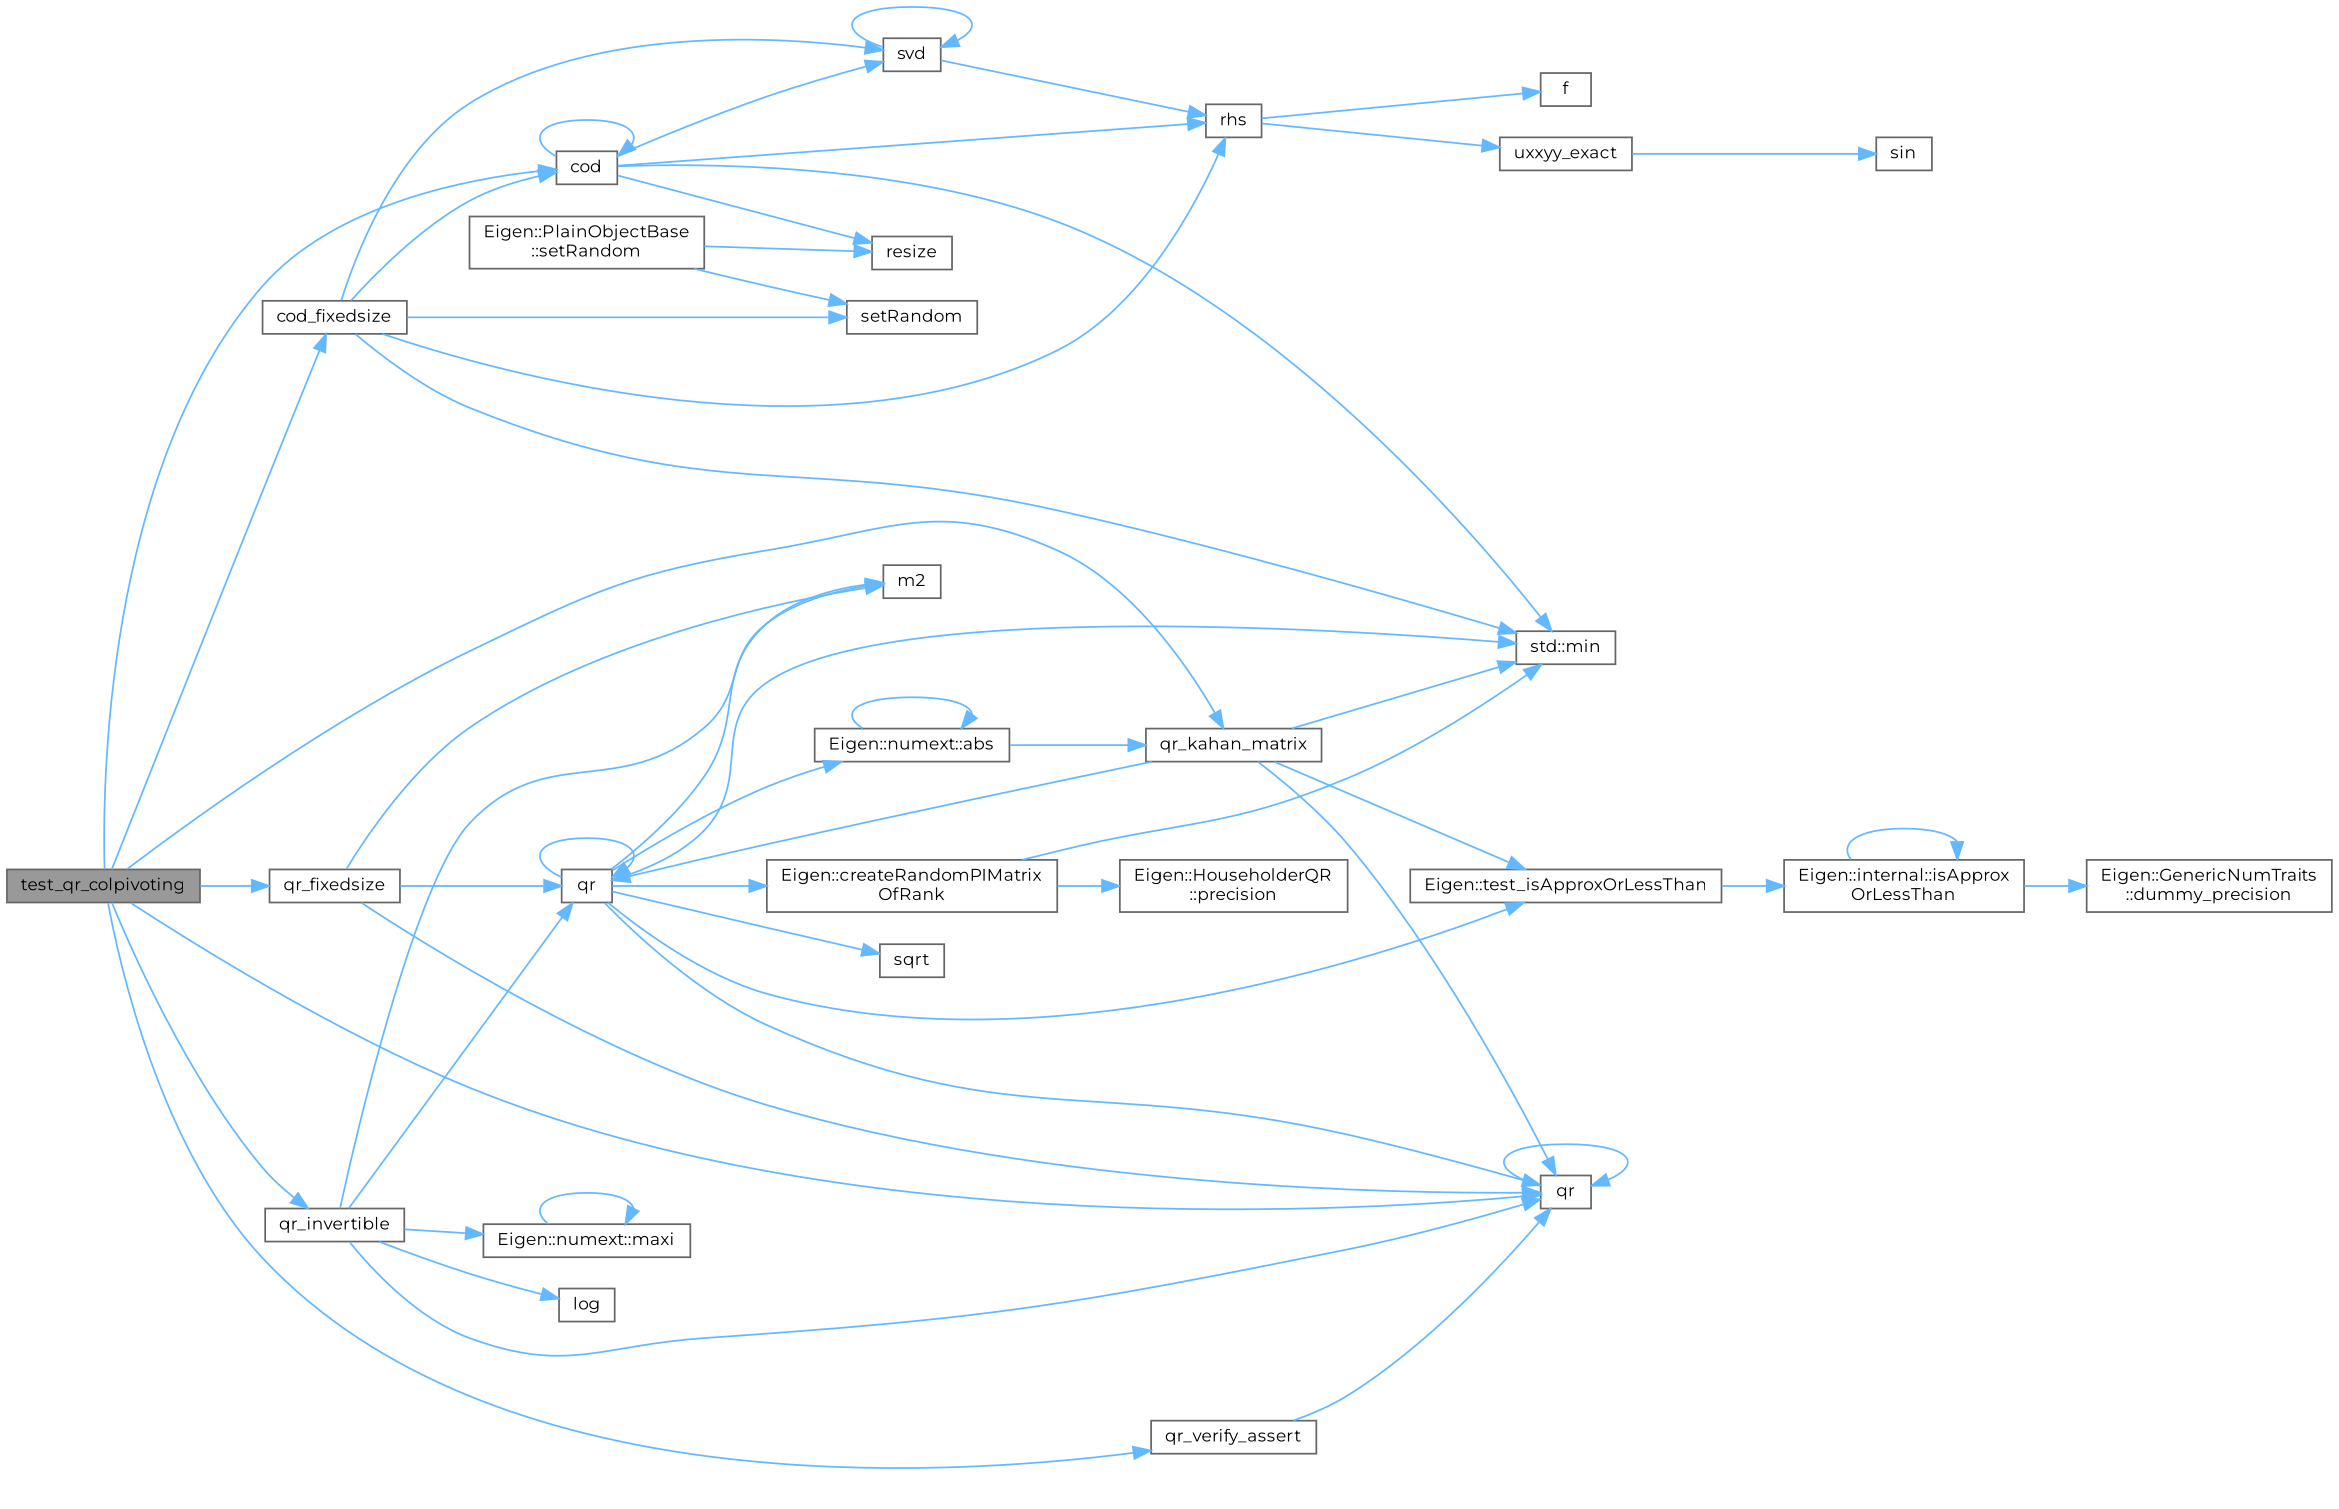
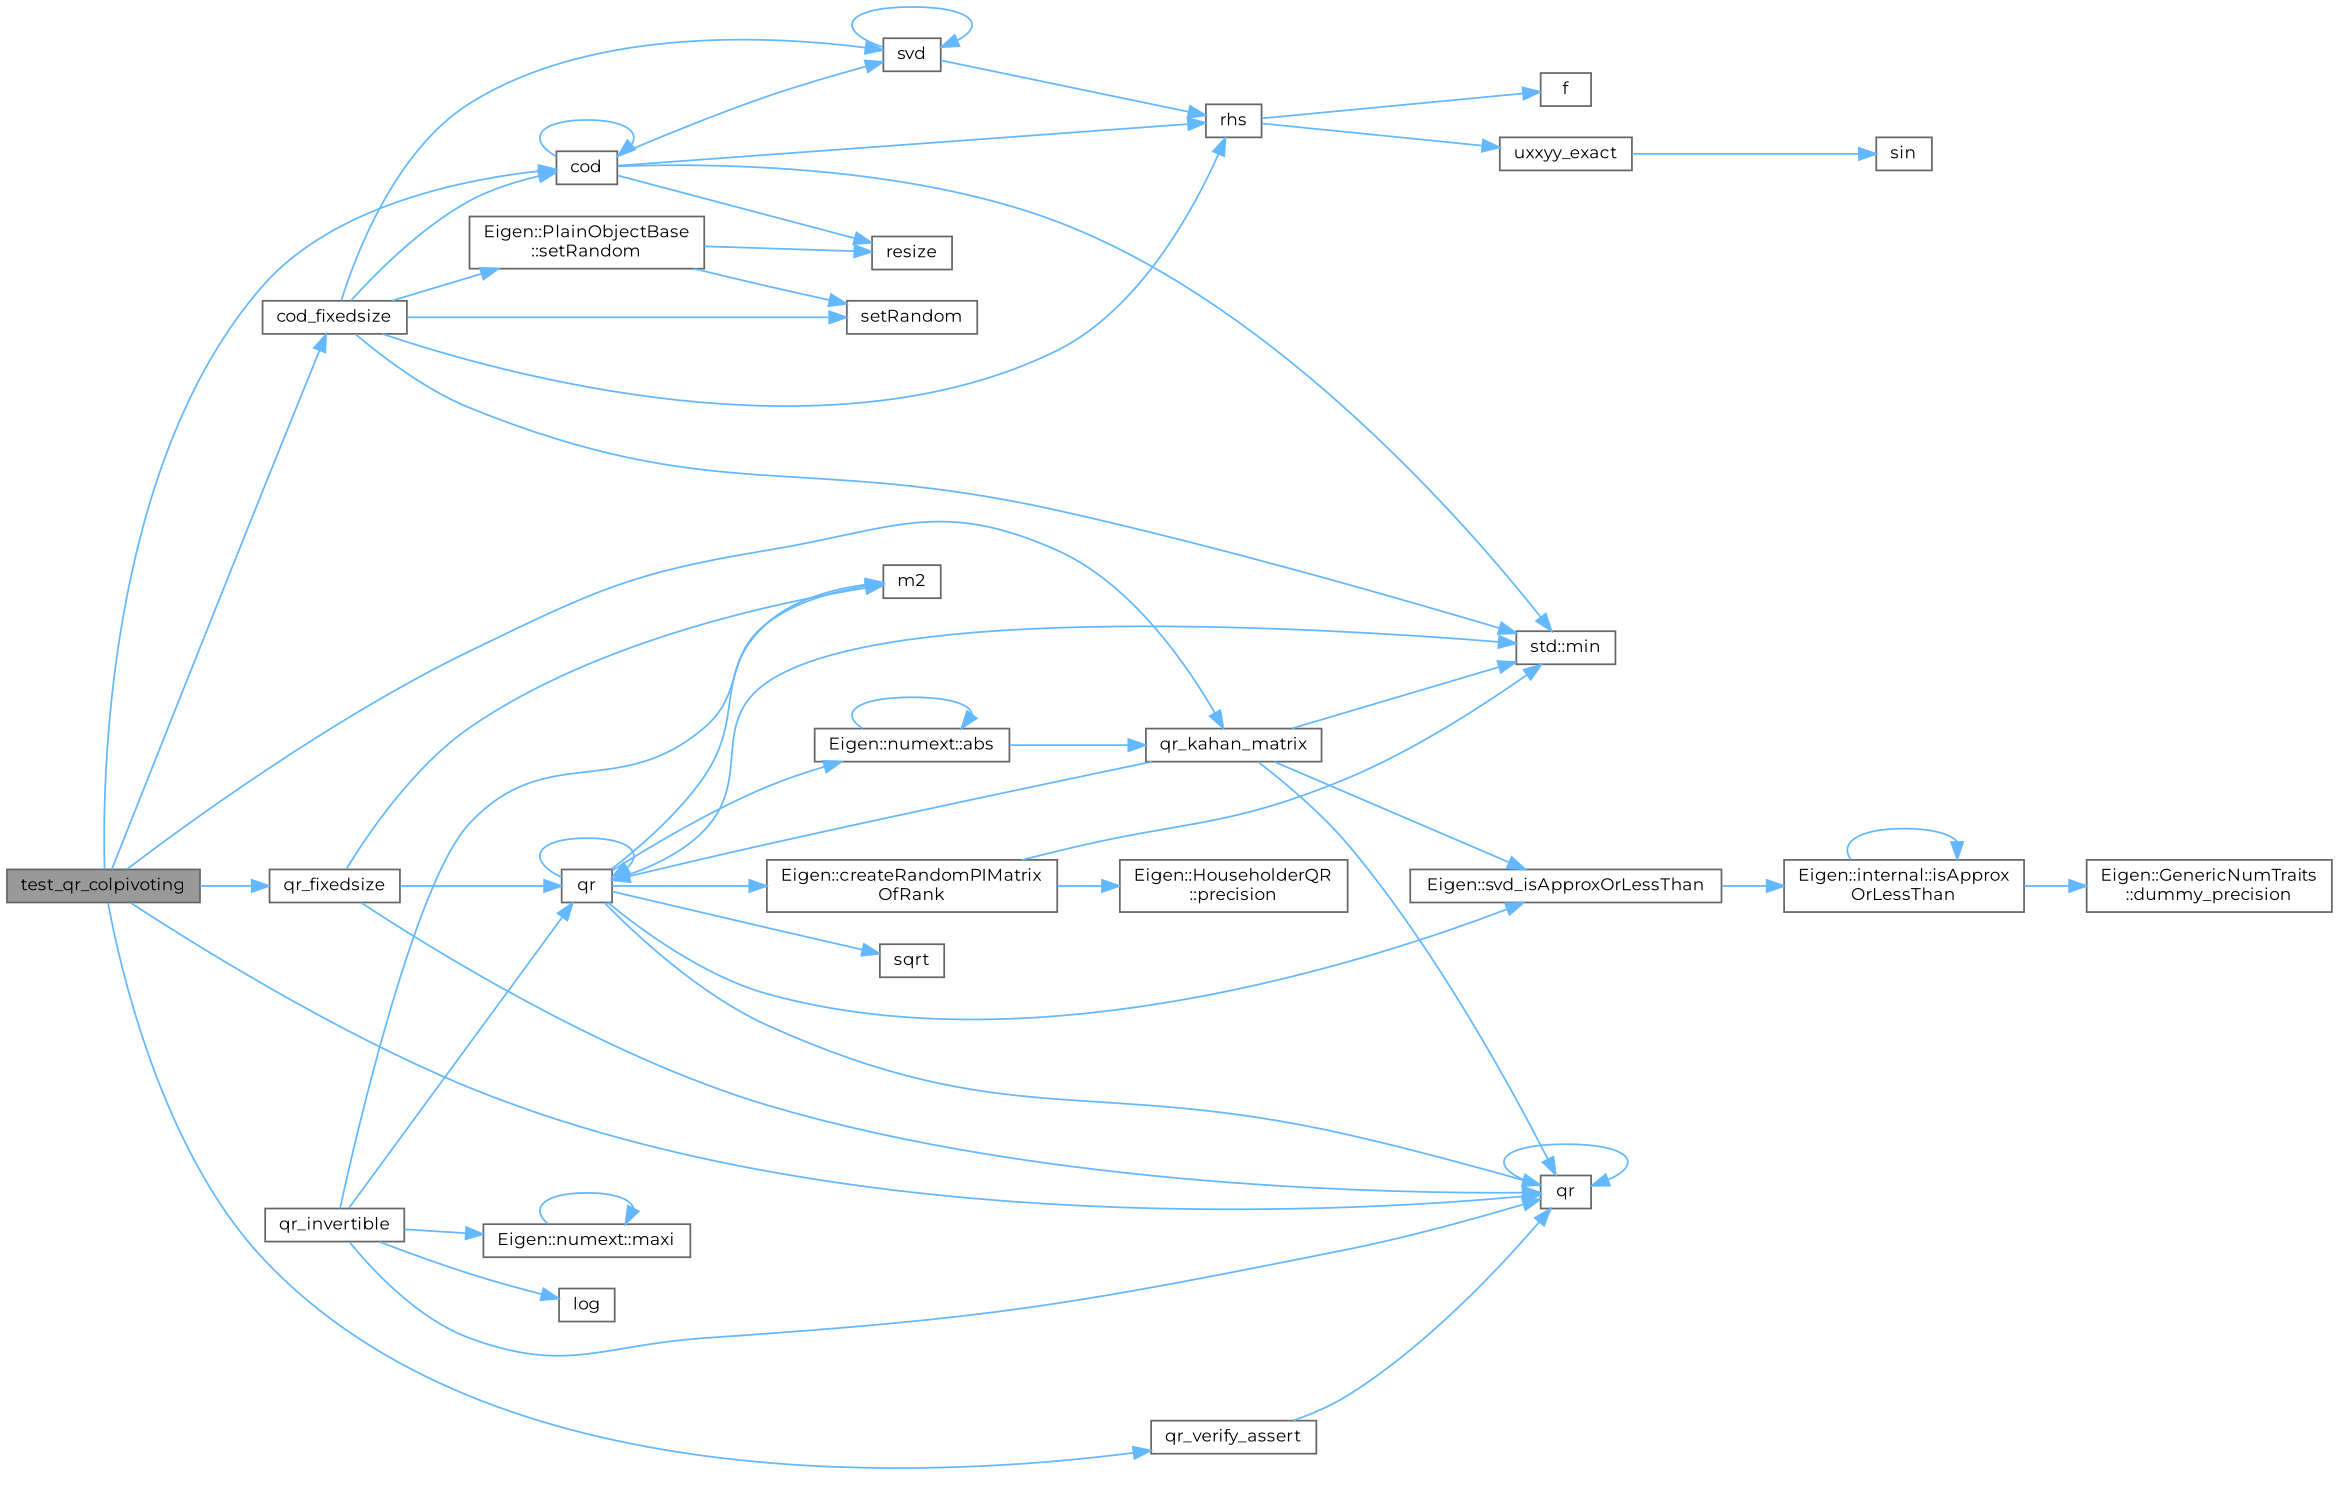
edge "cod_fixedsize" -> "Eigen::PlainObjectBase ::setRandom": added
node "Eigen::test_isApproxOrLessThan": label "Eigen::test_isApproxOrLessThan" -> "Eigen::svd_isApproxOrLessThan"
edge "test_qr_colpivoting" -> "qr_invertible": removed
